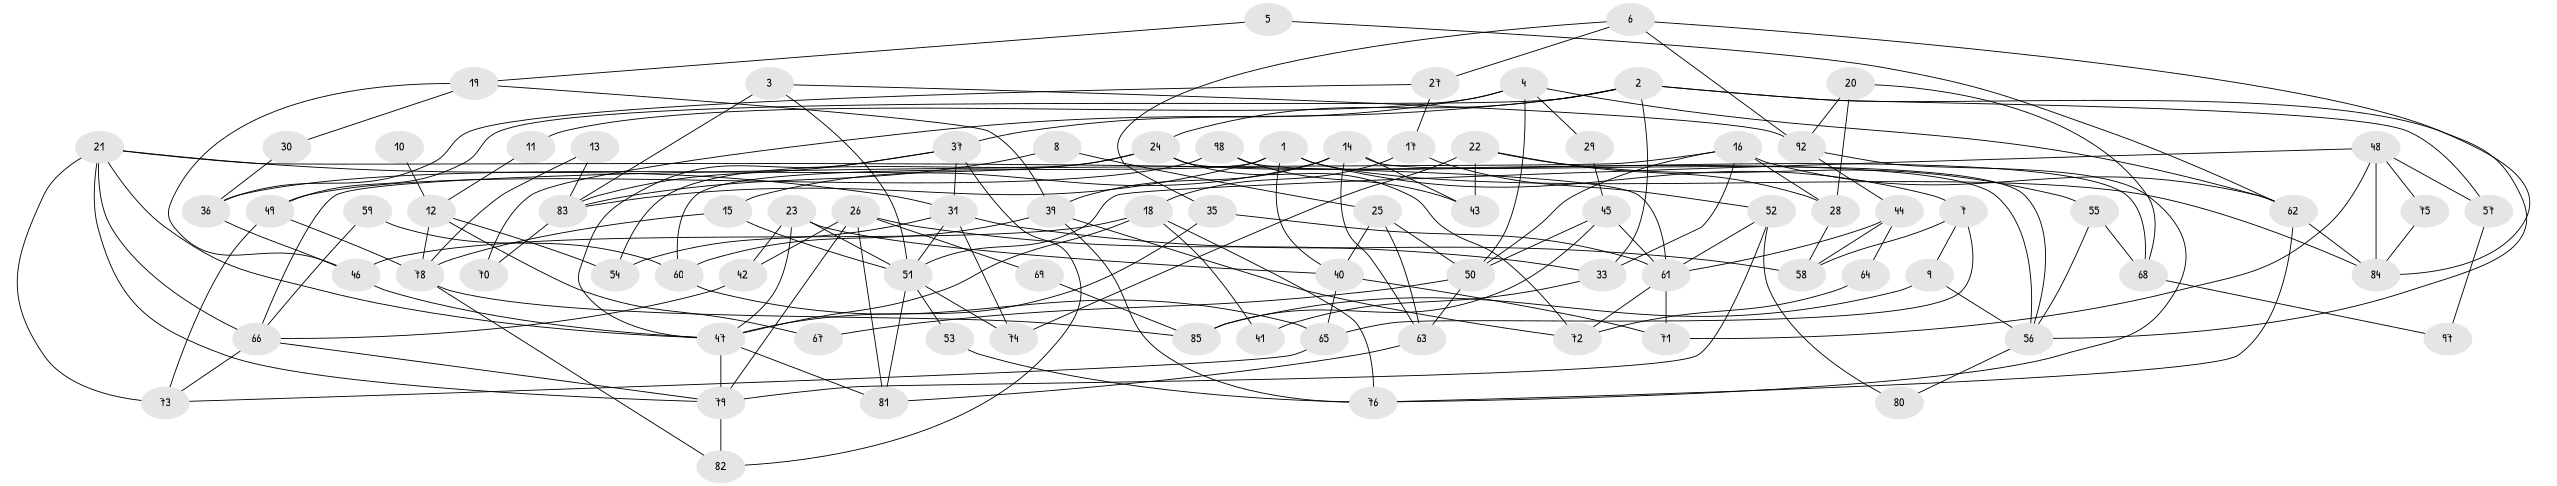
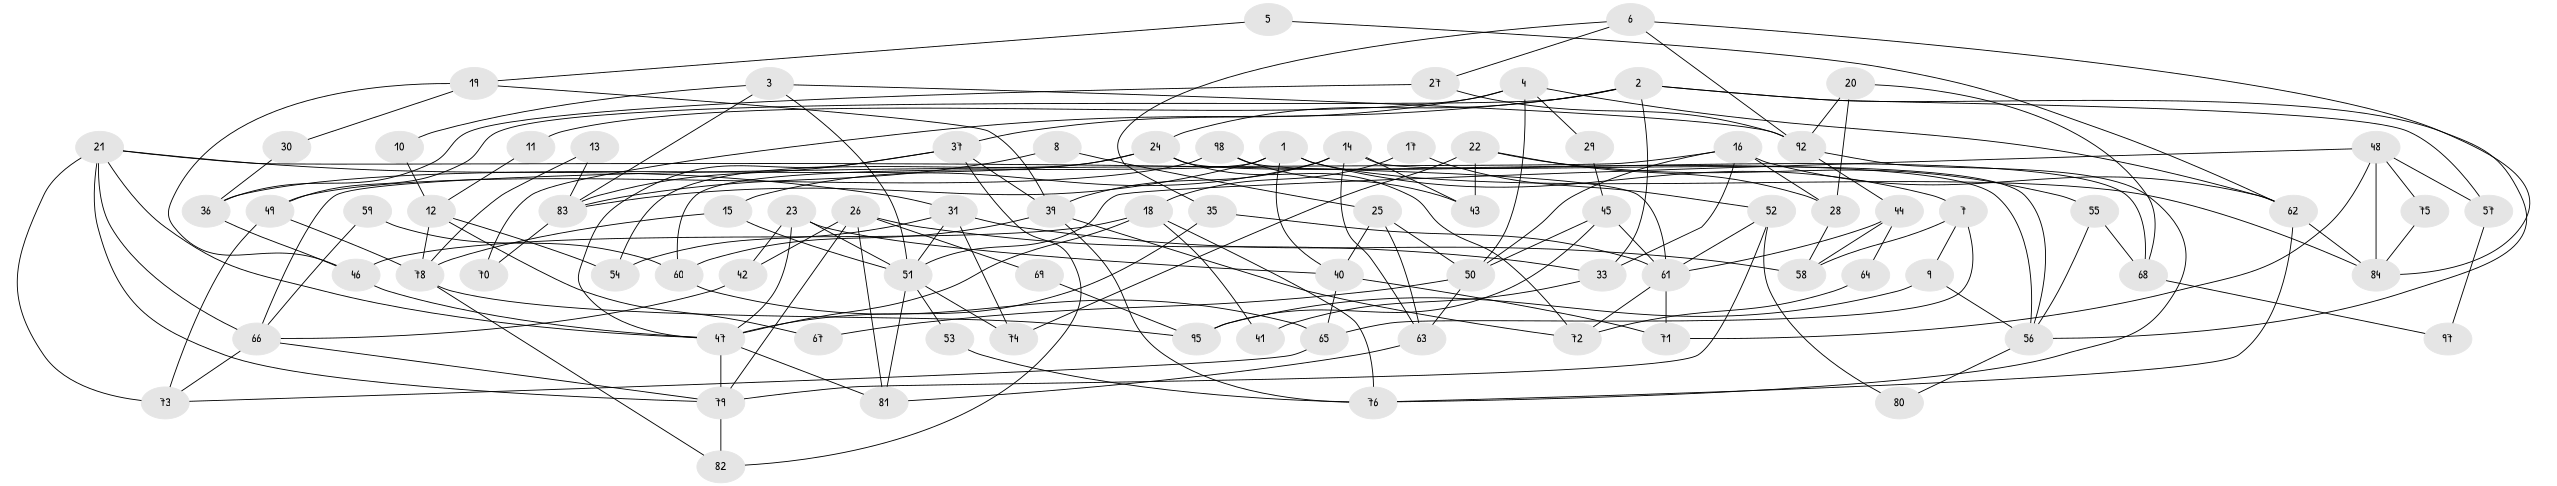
edge "3" -- "10": added
edge "27" -- "17": now "27" -- "92"
edge "37" -- "31": now "37" -- "39"
node "85": label "85" -> "95"
